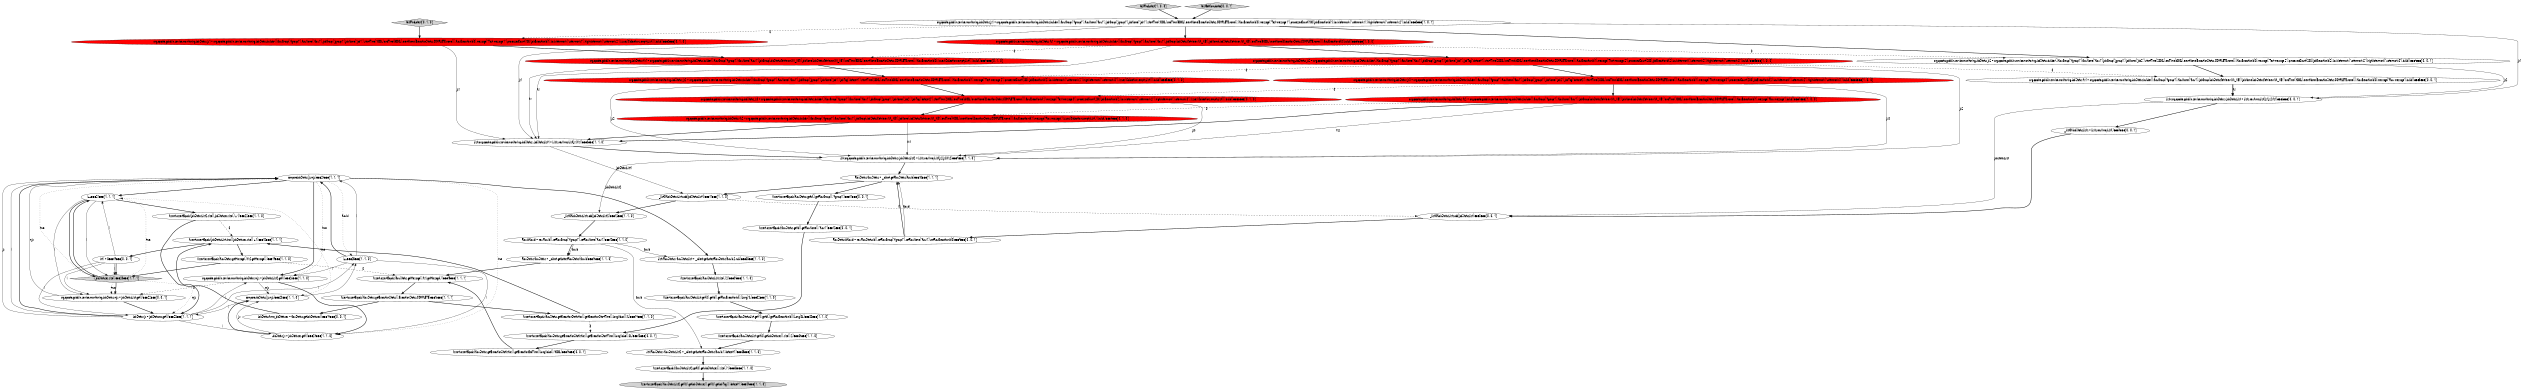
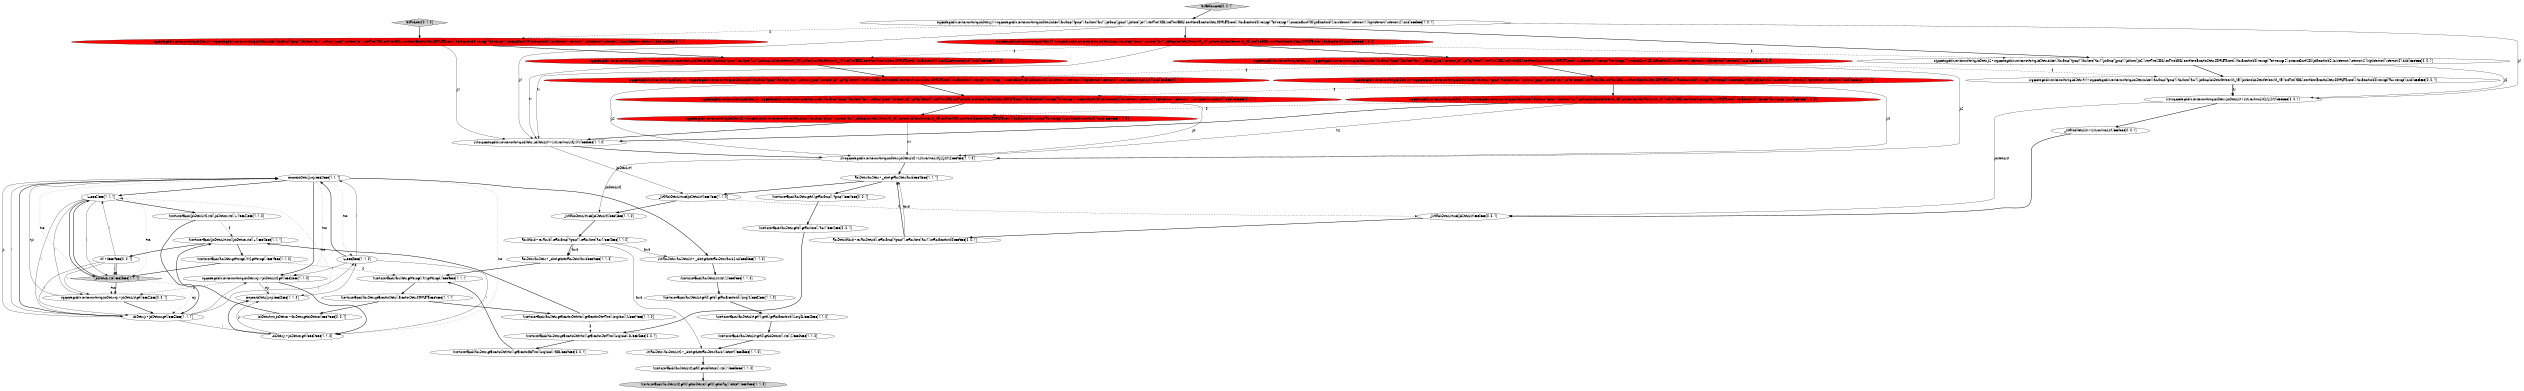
node "testFindLatest['1', '0', '0']": removed
edge "compareJobStatus(js,mjs)@@@24@@@['1', '1', '1']" -> "i++@@@25@@@['1', '1', '0']": label "flowId" -> "true"
edge "compareJobStatus(js,mjs)@@@28@@@['1', '1', '0']" -> "JobStatus js = jobStatuses.get(i)@@@23@@@['1', '1', '1']": now "i++@@@21@@@['1', '1', '1']" -> "JobStatus js = jobStatuses.get(i)@@@23@@@['1', '1', '1']"
